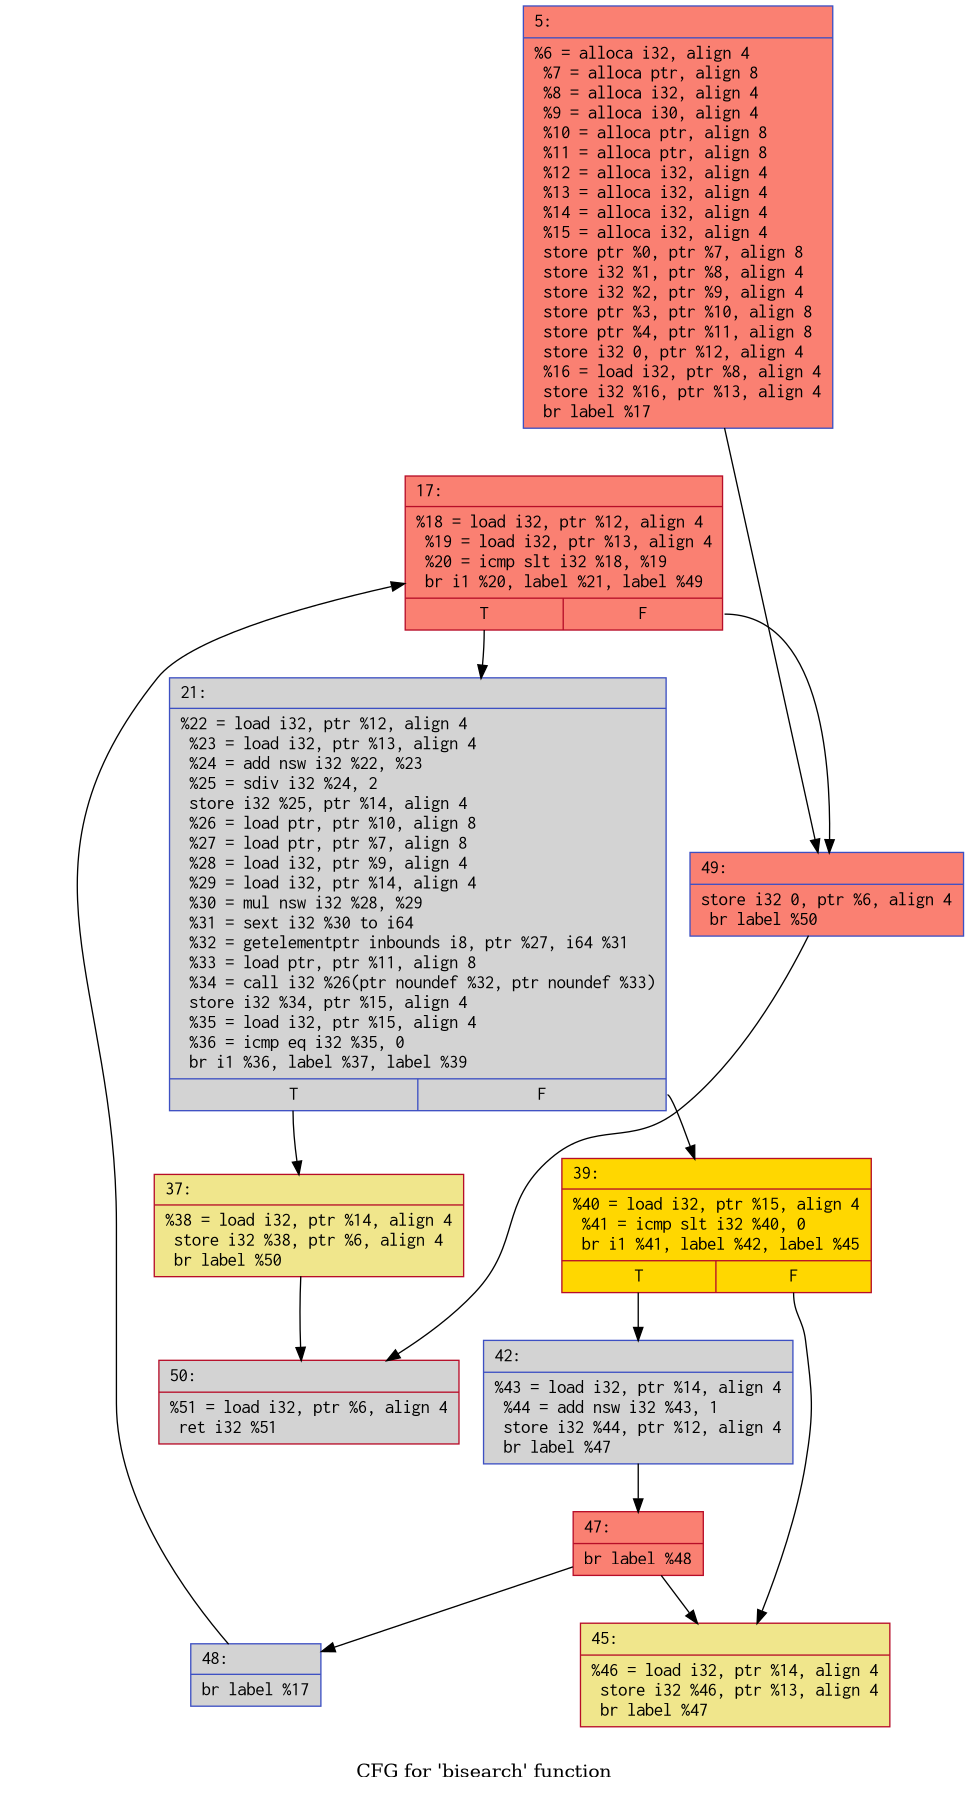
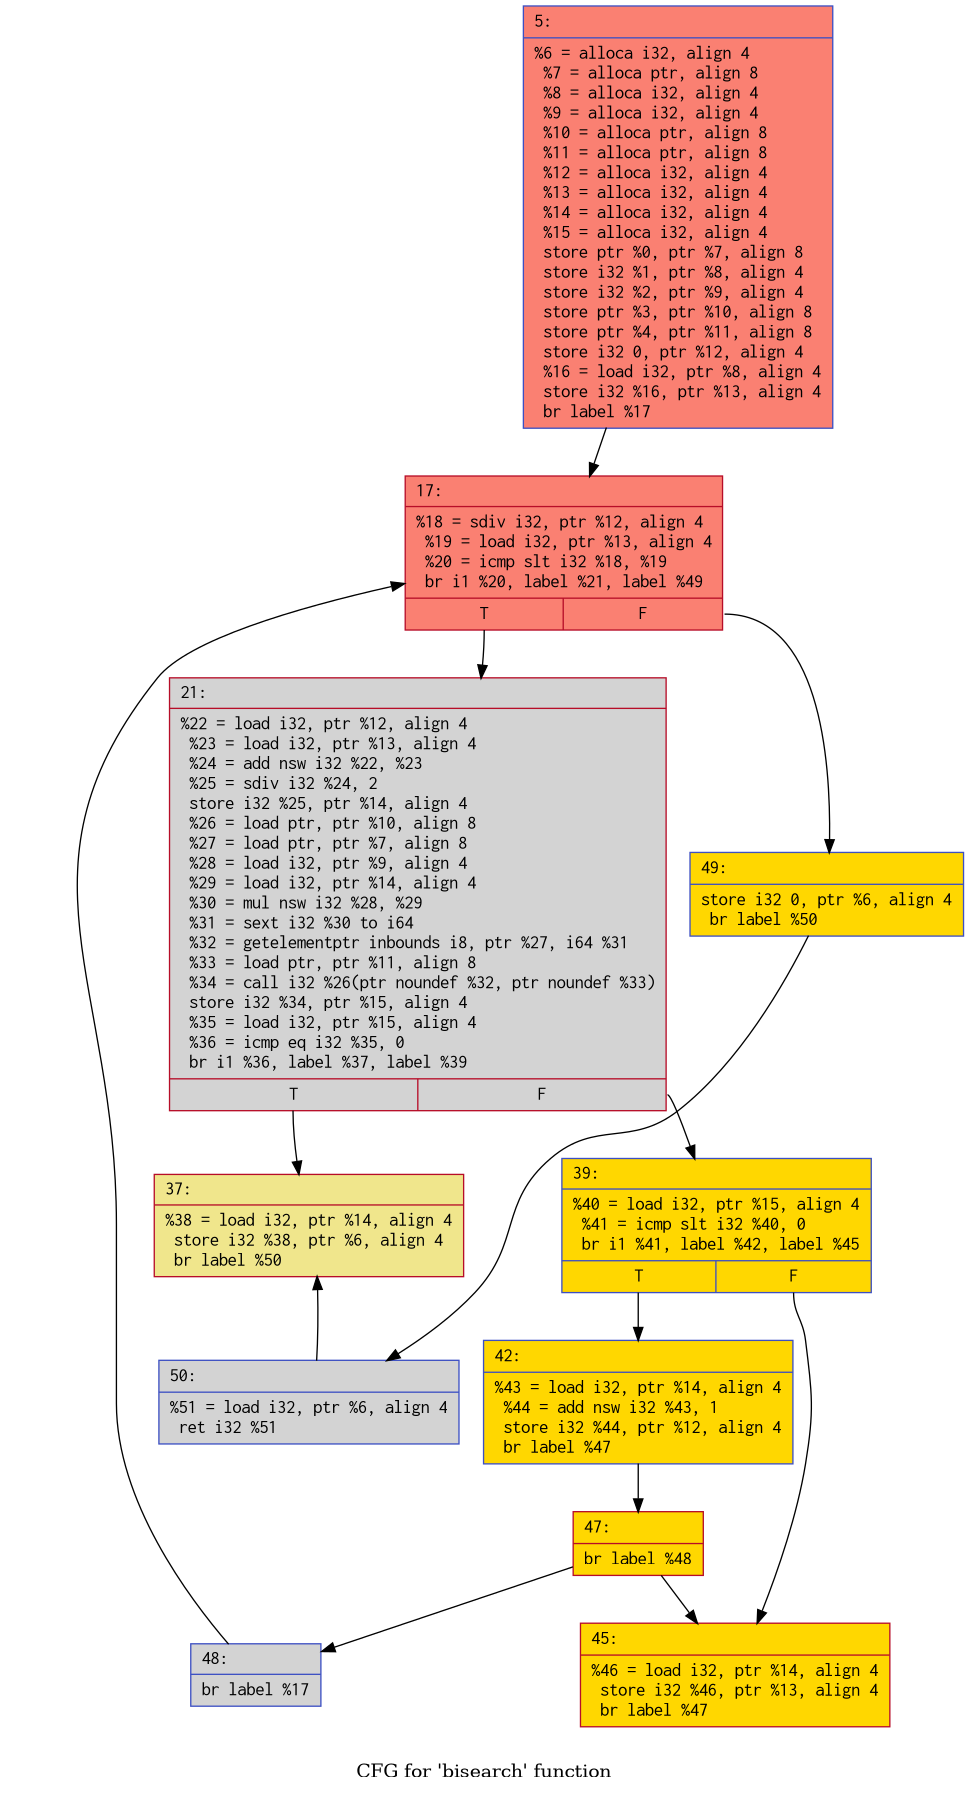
node "5:": text "%9 = alloca i30, align 4" -> "%9 = alloca i32, align 4"
node "17:": text "%18 = load i32, ptr %12, align 4" -> "%18 = sdiv i32, ptr %12, align 4"
edge "5:" -> "49:": now "5:" -> "17:"
node "21:": color #3d50c3ff -> #b70d28ff
node "49:": fillcolor salmon -> gold
node "39:": color #b70d28ff -> #3d50c3ff
edge "37:" -> "50:": reversed
node "50:": color #b70d28ff -> #3d50c3ff
node "42:": fillcolor lightgrey -> gold
node "47:": fillcolor salmon -> gold
node "45:": fillcolor khaki -> gold
